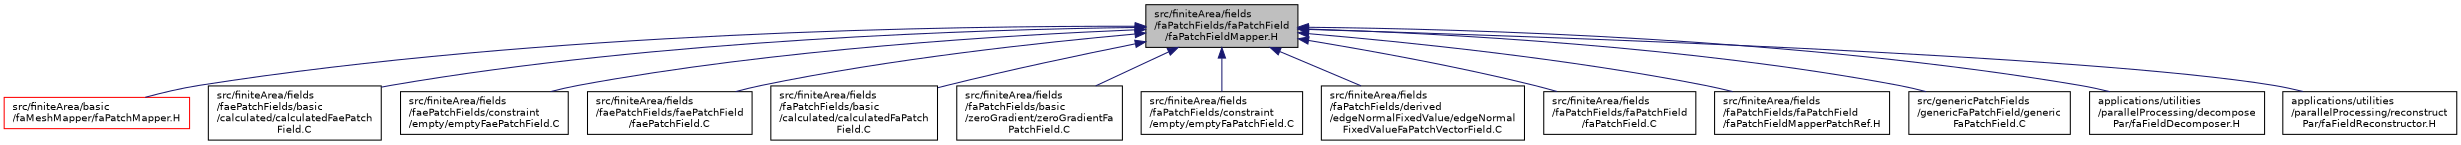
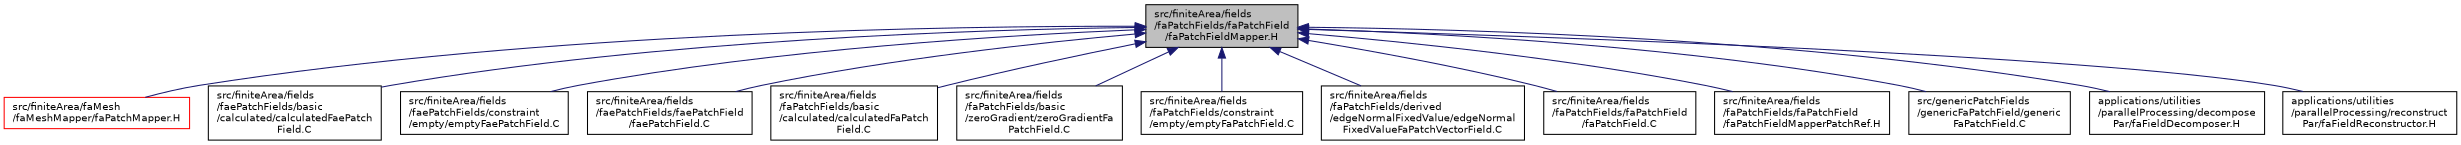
node "src/finiteArea/basic /faMeshMapper/faPatchMapper.H": label "src/finiteArea/basic /faMeshMapper/faPatchMapper.H" -> "src/finiteArea/faMesh /faMeshMapper/faPatchMapper.H"
